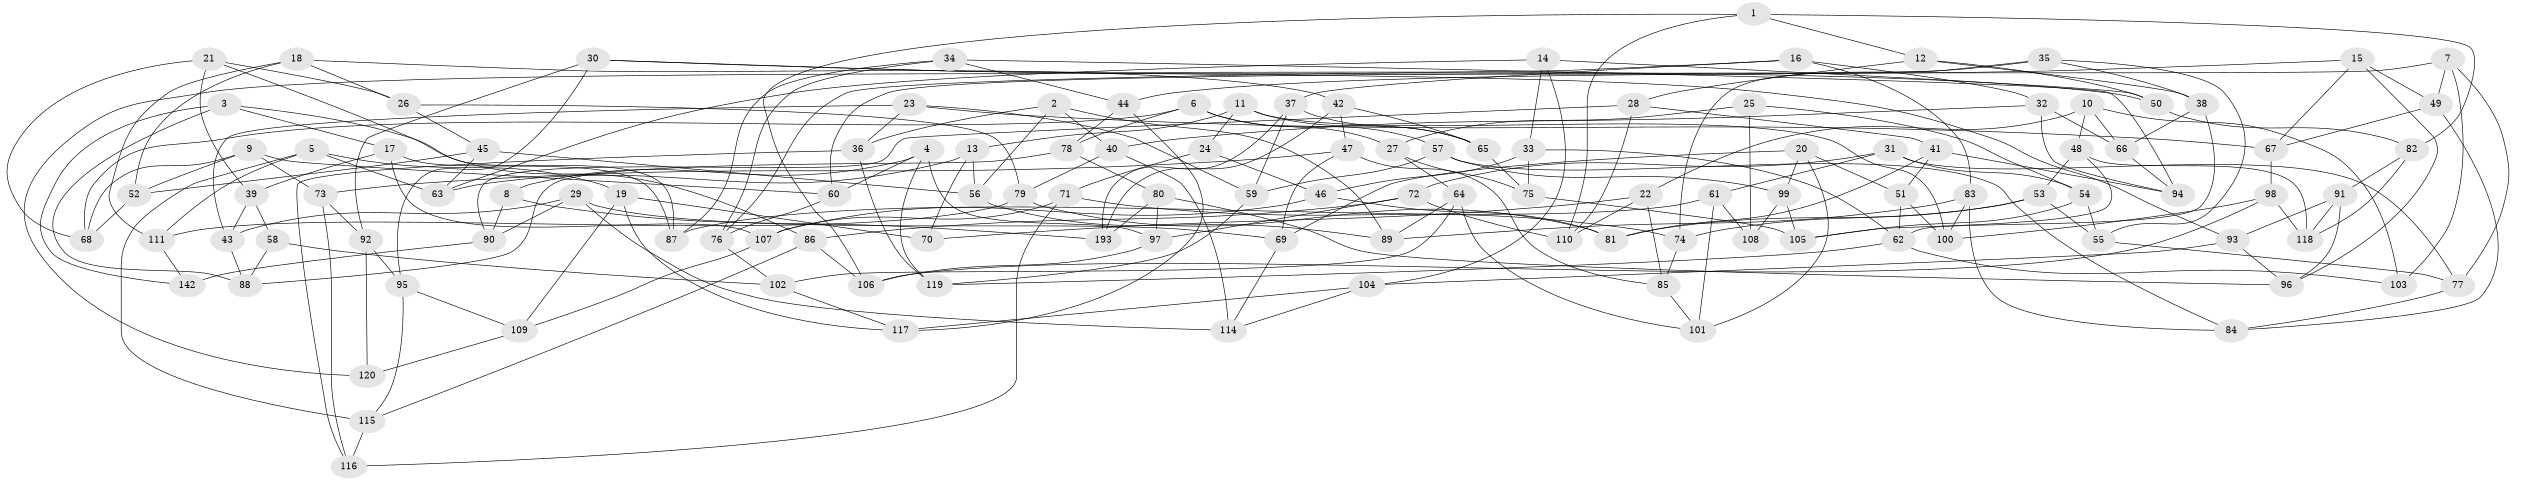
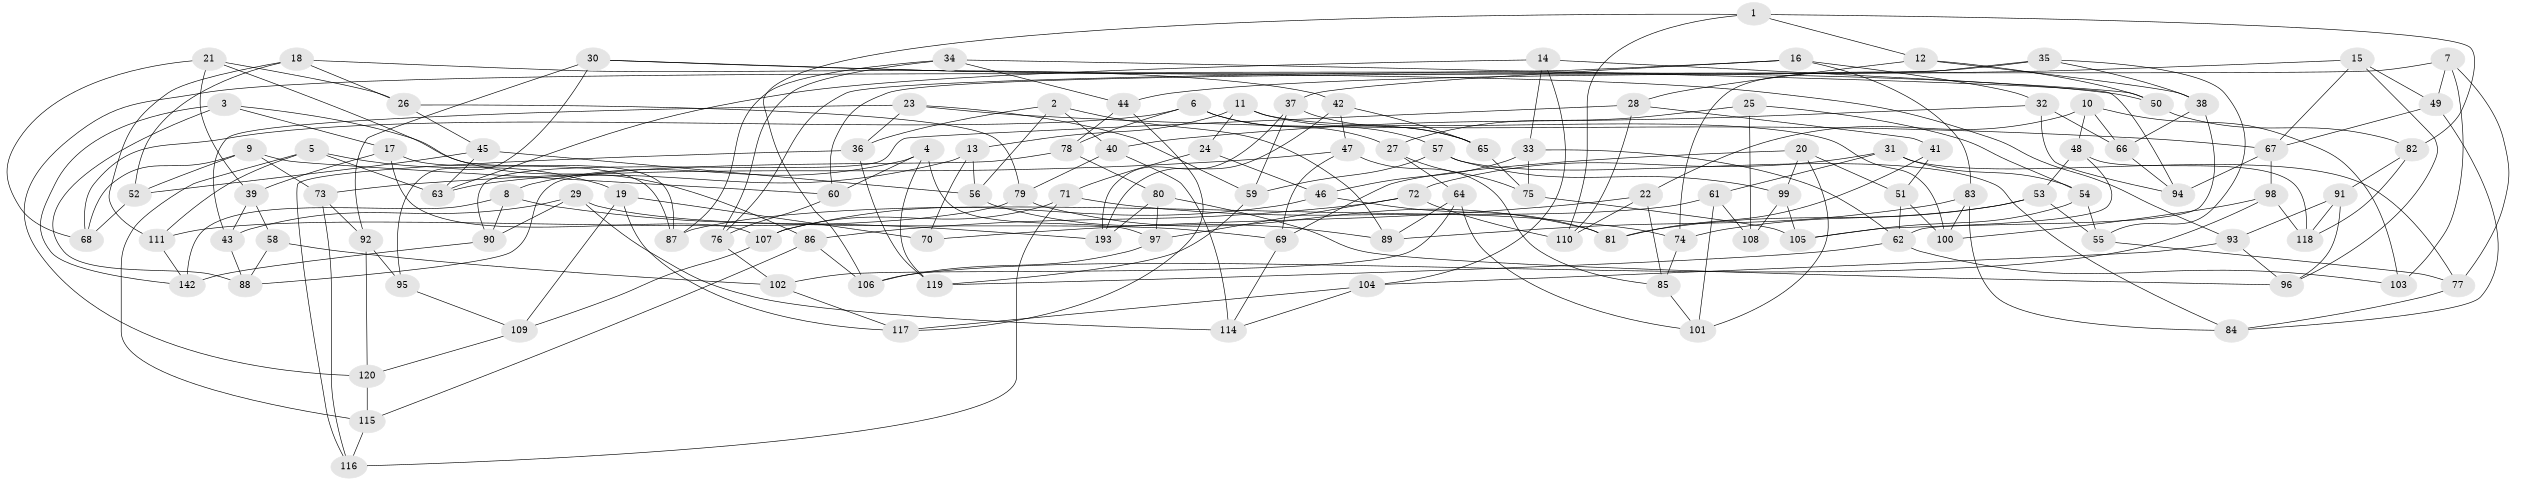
edge "41" -- "94": now "67" -- "94"
edge "8" -- "142": added
edge "95" -- "115": now "120" -- "115"
